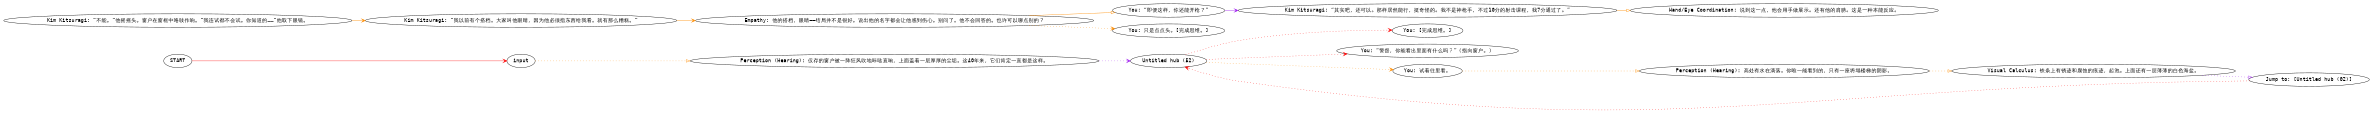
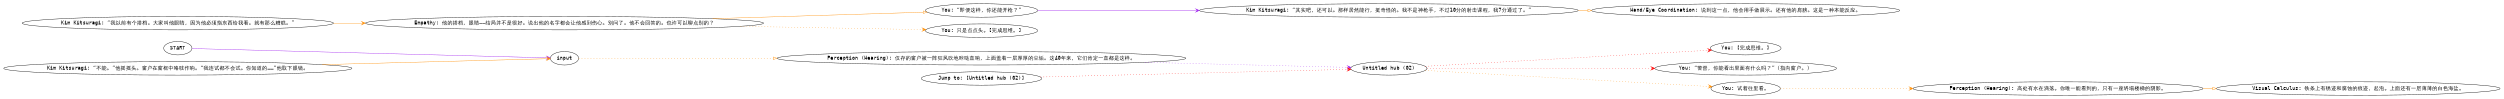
edge "Kim Kitsuragi: “不能。”他摇摇头。窗户在窗框中咯吱作响。“我连试都不会试。你知道的……”他取下眼镜。" -> "Kim Kitsuragi: “我以前有个搭档。大家叫他眼睛，因为他必须指东西给我看。就有那么糟糕。”": now "Kim Kitsuragi: “不能。”他摇摇头。窗户在窗框中咯吱作响。“我连试都不会试。你知道的……”他取下眼镜。" -> "input"
edge "START" -> "input": color red -> purple
node "Untitled hub (52)": label "Untitled hub (52)" -> "Untitled hub (02)"
edge "You: 试着往里看。" -> "Perception (Hearing): 高处有水在滴落。你唯一能看到的，只有一座坍塌楼梯的阴影。": arrowhead onormal -> vee
edge "Perception (Hearing): 高处有水在滴落。你唯一能看到的，只有一座坍塌楼梯的阴影。" -> "Visual Calculus: 铁条上有锈迹和腐蚀的痕迹，起泡。上面还有一层薄薄的白色海盐。": style dotted -> solid
edge "Visual Calculus: 铁条上有锈迹和腐蚀的痕迹，起泡。上面还有一层薄薄的白色海盐。" -> "Jump to: [Untitled hub (02)]": removed
